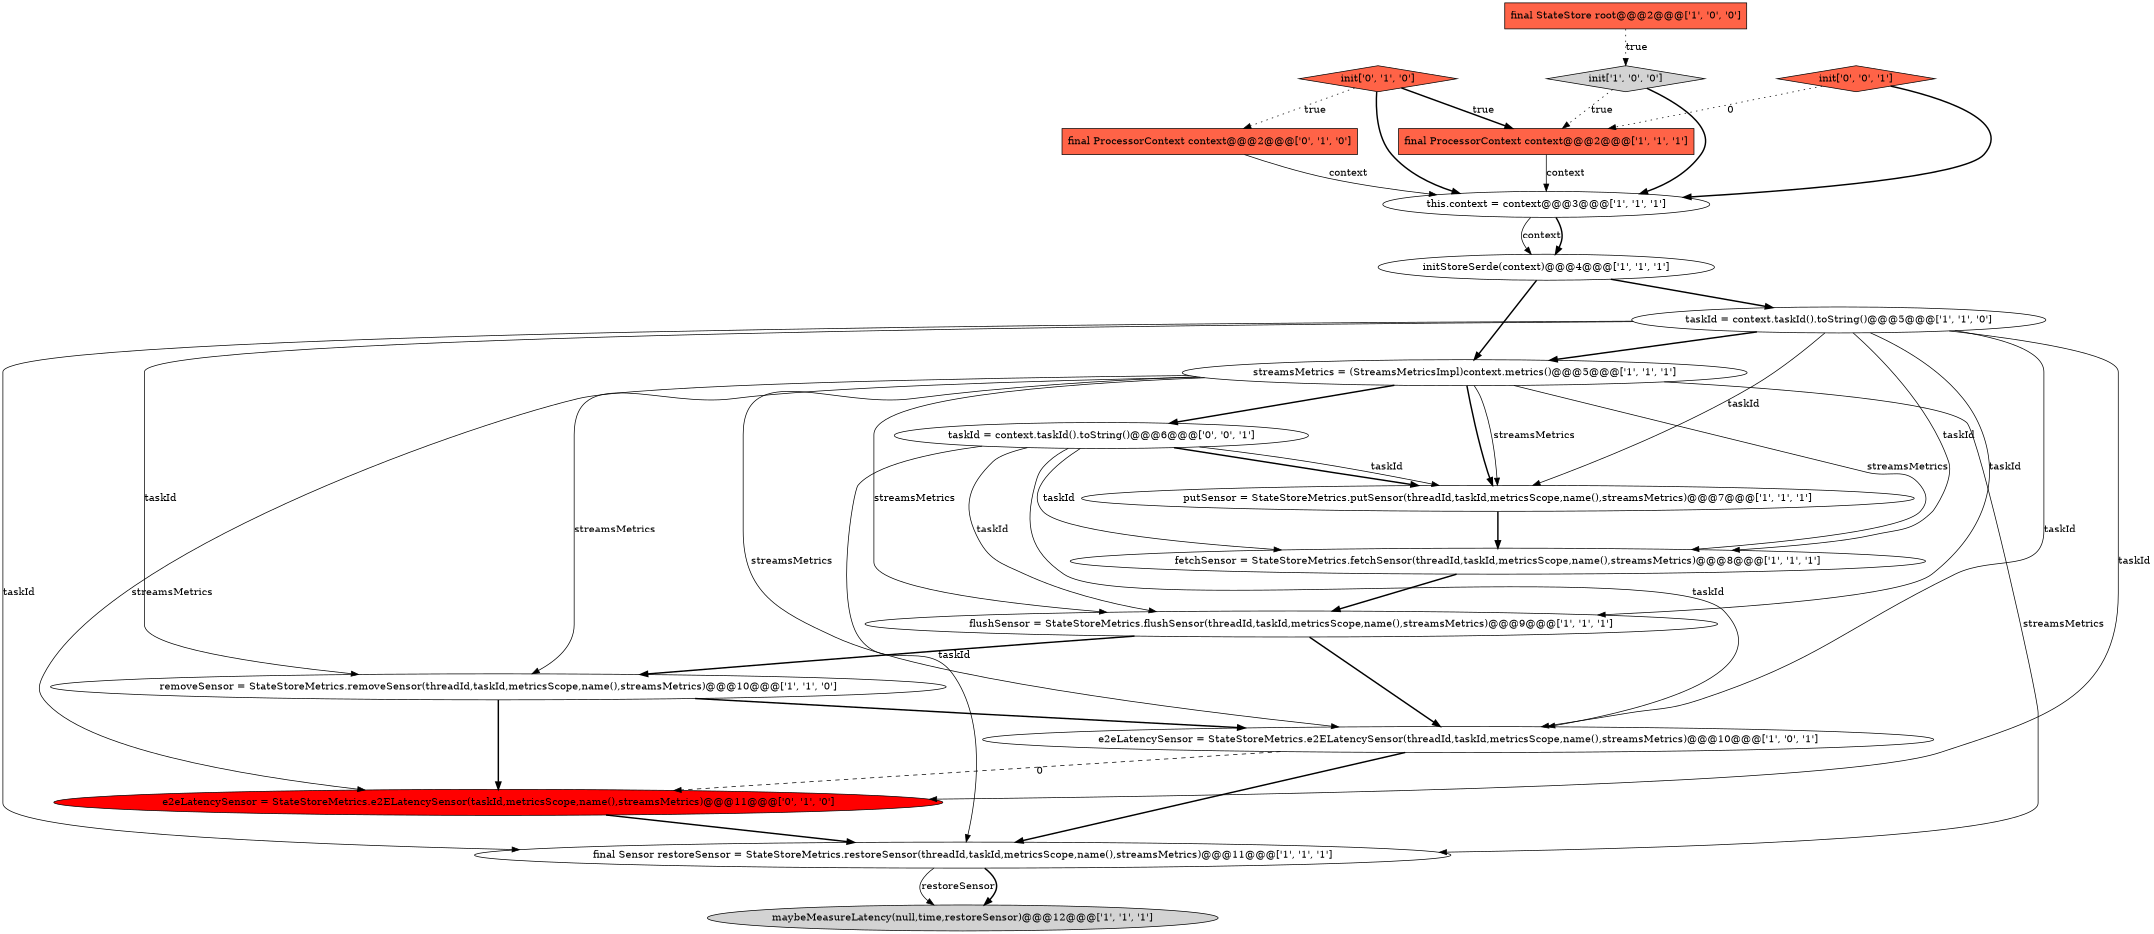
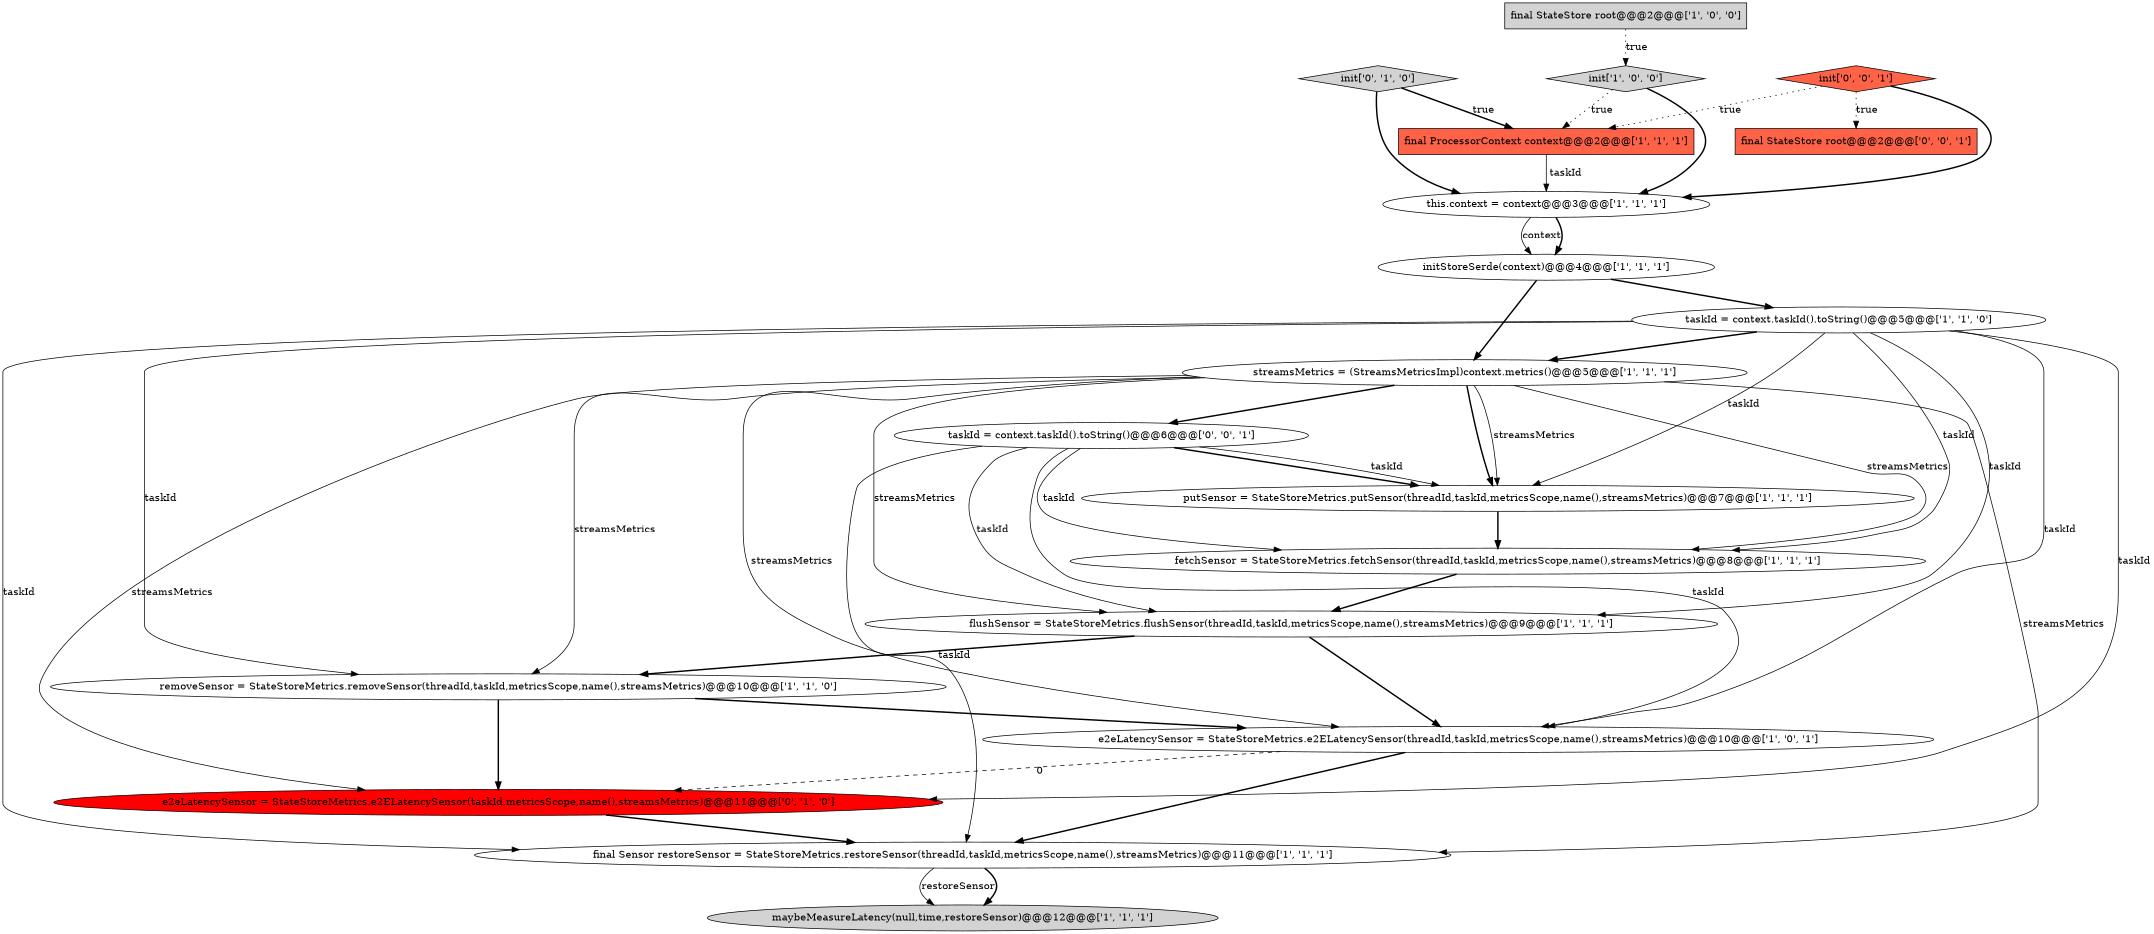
node "final StateStore root@@@2@@@['1', '0', '0']": fillcolor tomato -> lightgray
node "init['0', '1', '0']": fillcolor tomato -> lightgray
edge "init['0', '0', '1']" -> "final ProcessorContext context@@@2@@@['1', '1', '1']": label "0" -> "true"
node "final ProcessorContext context@@@2@@@['0', '1', '0']": removed
node "final StateStore root@@@2@@@['0', '0', '1']": added
edge "final ProcessorContext context@@@2@@@['1', '1', '1']" -> "this.context = context@@@3@@@['1', '1', '1']": label "context" -> "taskId"
